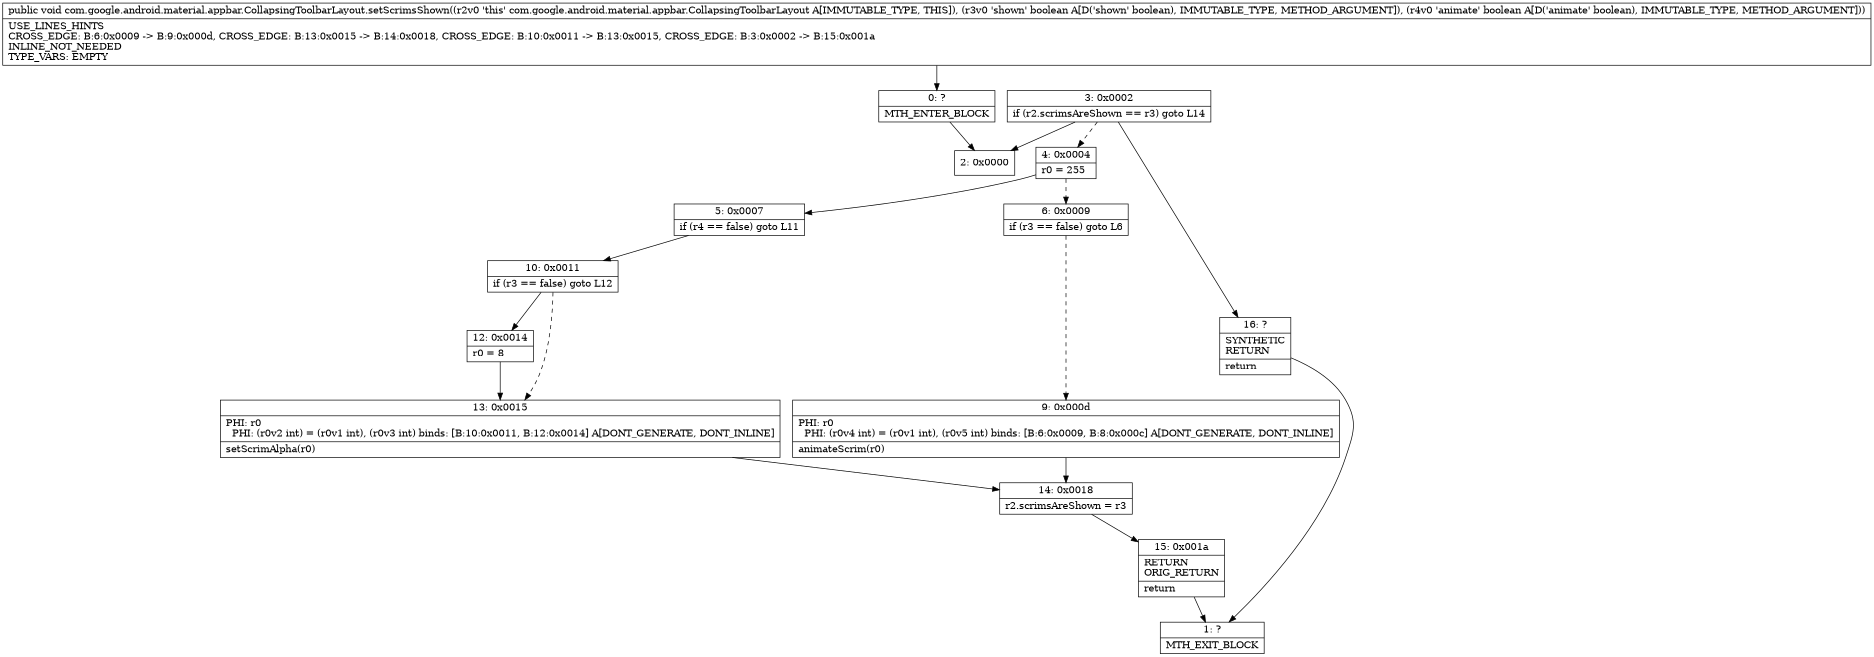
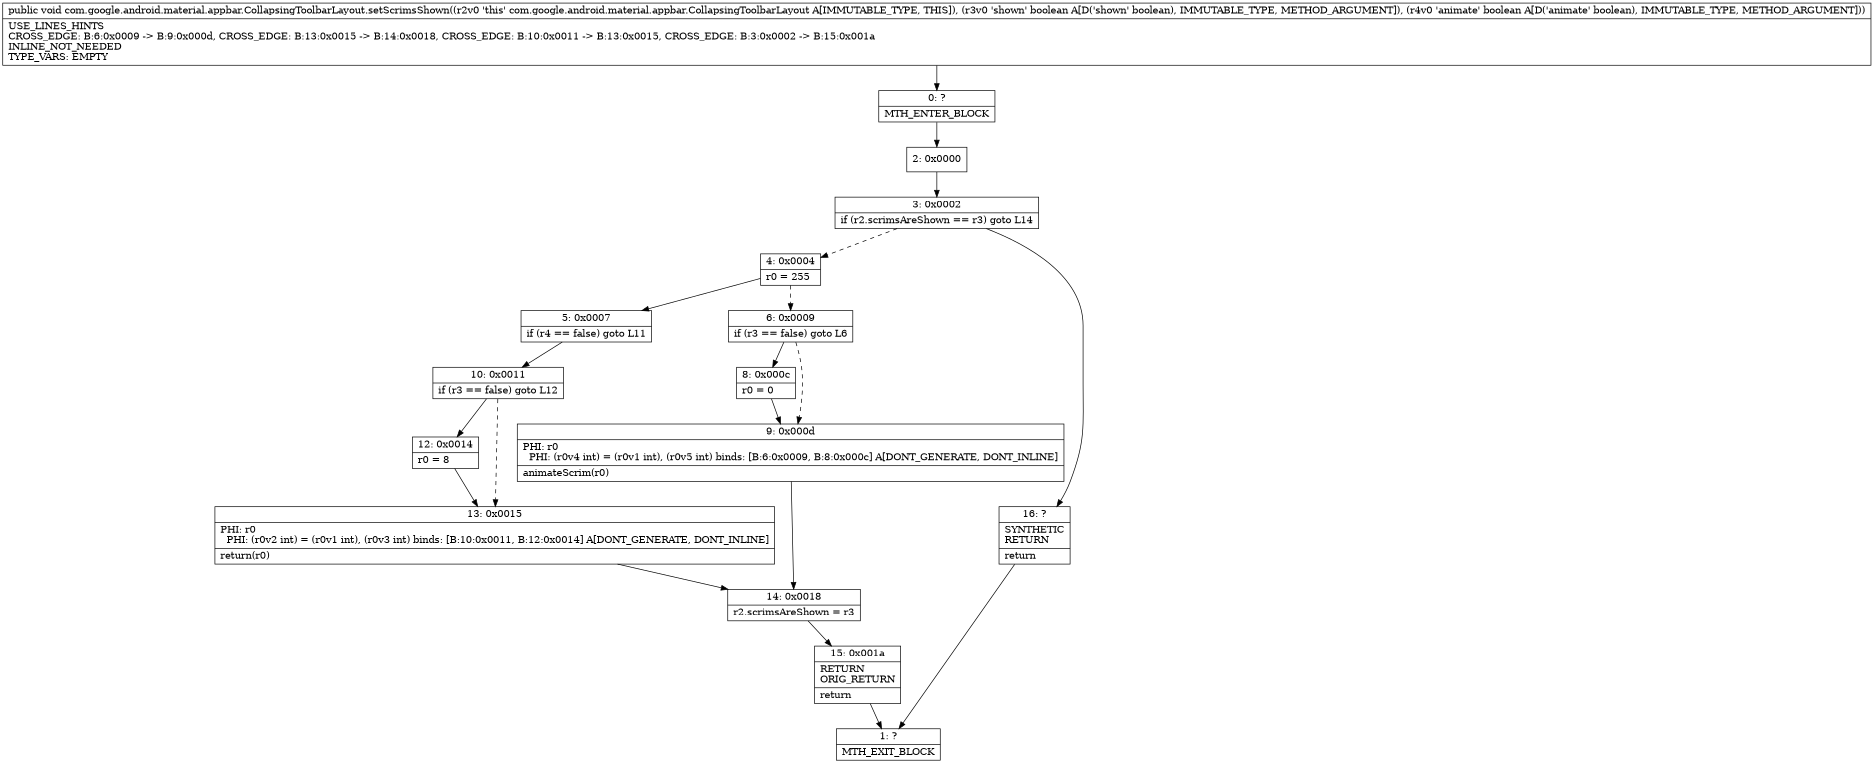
edge "3: 0x0002" -> "2: 0x0000": reversed
node "8: 0x000c": added
node "13: 0x0015": text "setScrimAlpha(r0)" -> "return(r0)"
